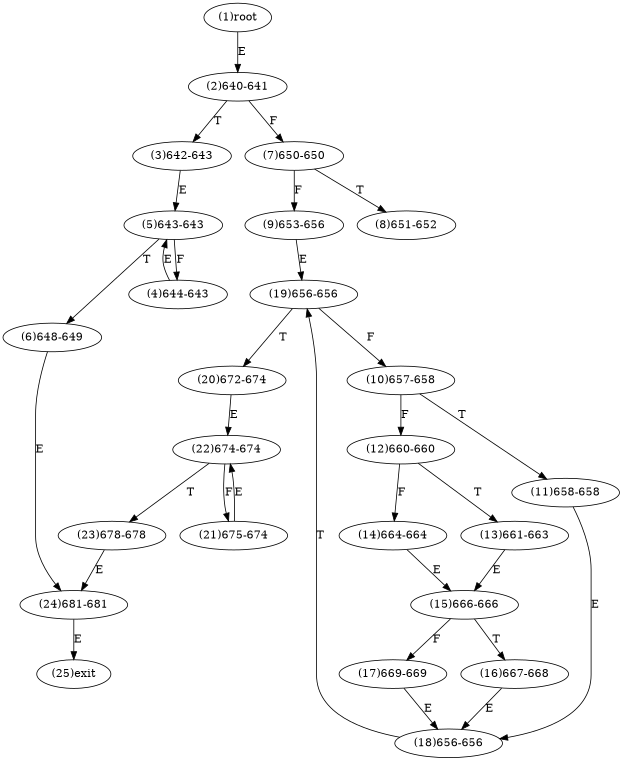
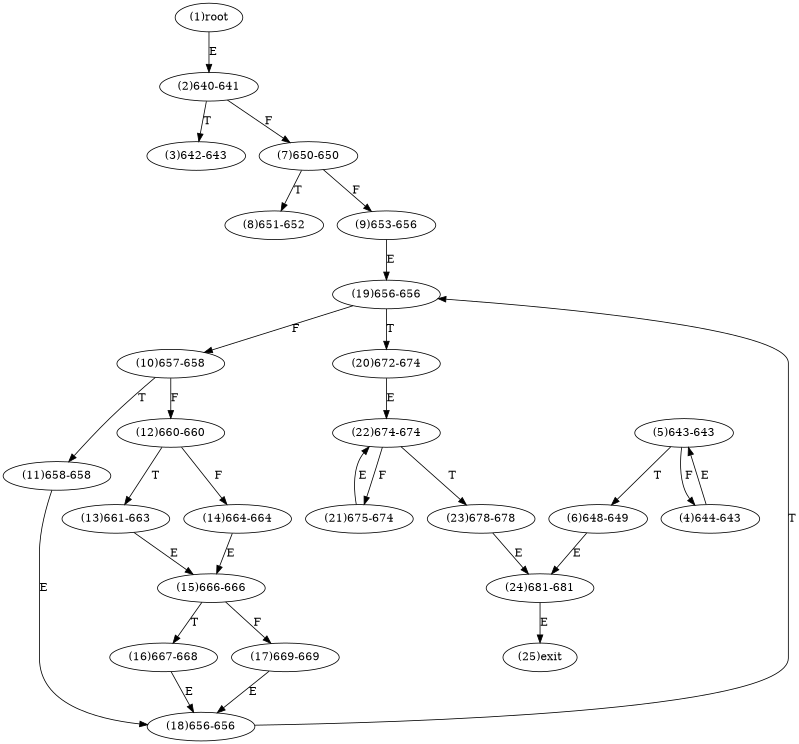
edge "(3)642-643" -> "(5)643-643": removed, label "E"
